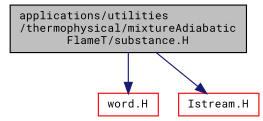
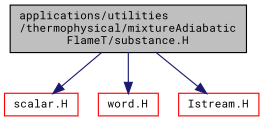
node "scalar.H": added
